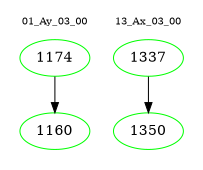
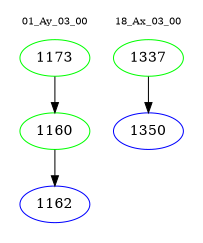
cluster "13_Ax_03_00": label "13_Ax_03_00" -> "18_Ax_03_00"
node "1174": label "1174" -> "1173"
node "1350": color green -> blue
node "1162": added
